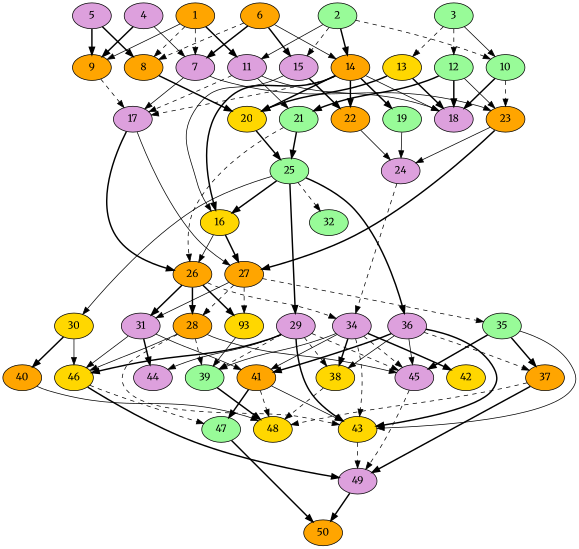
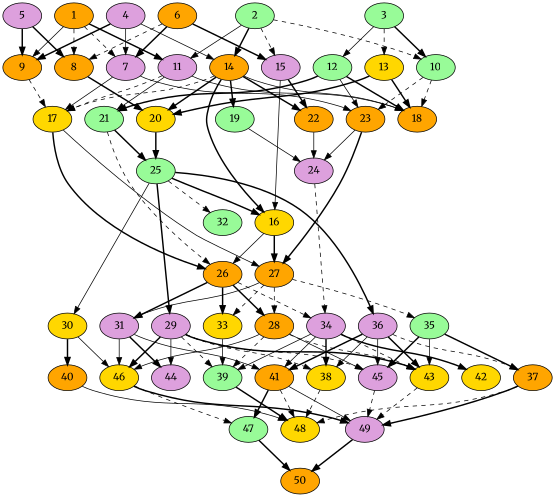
edge "3" -> "12": style dashed -> solid
edge "3" -> "10": style solid -> bold
edge "6" -> "14": now "4" -> "14"
edge "10" -> "18": style bold -> dashed
node "17": fillcolor plum -> gold
node "18": fillcolor plum -> orange
node "93": label "93" -> "33"
edge "34" -> "45": removed
edge "41" -> "43": now "41" -> "49"
